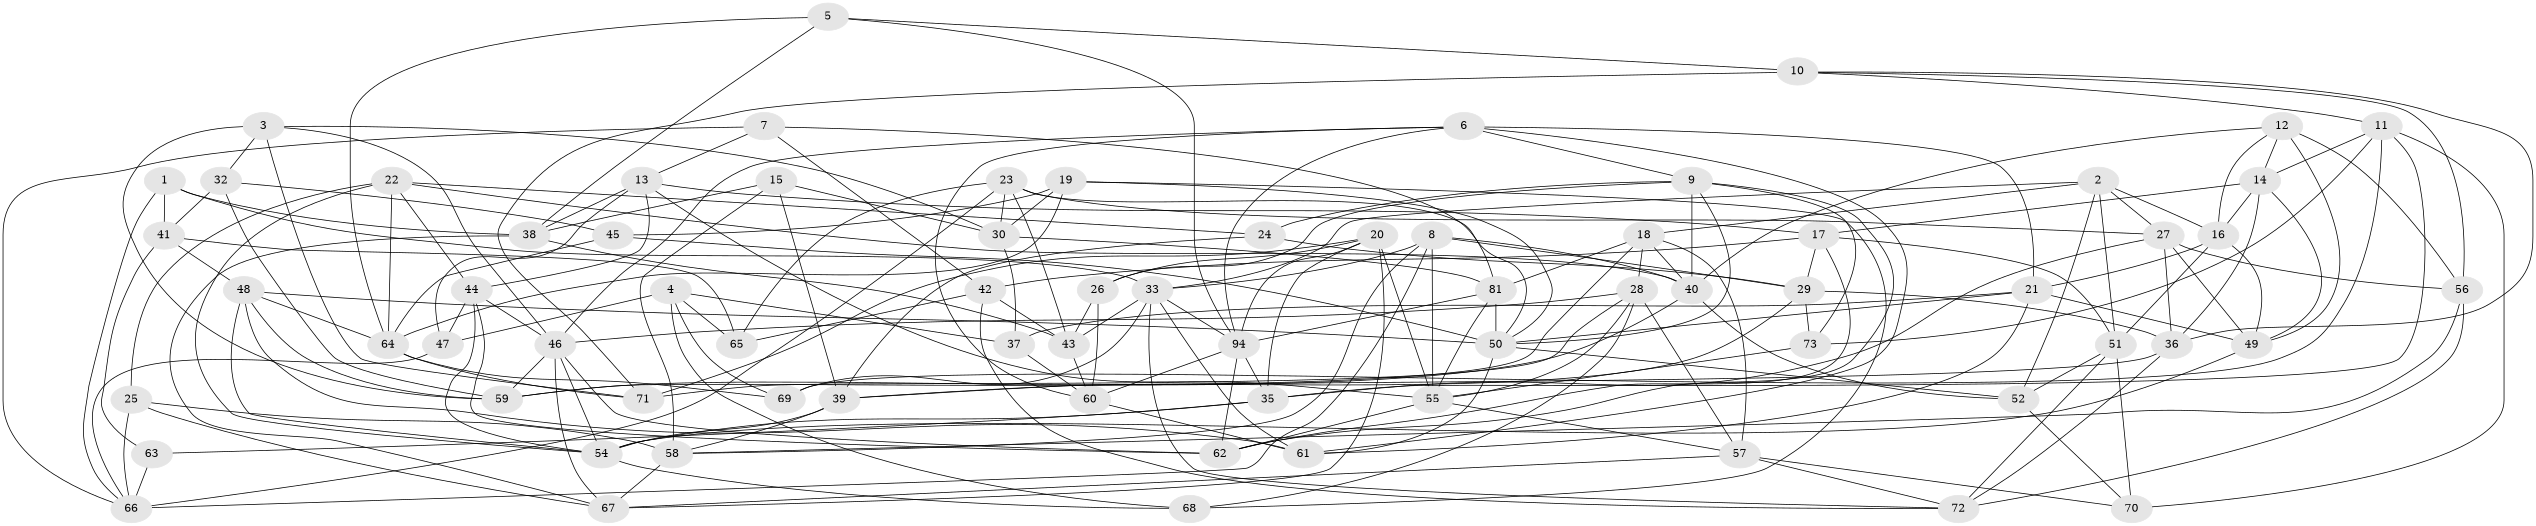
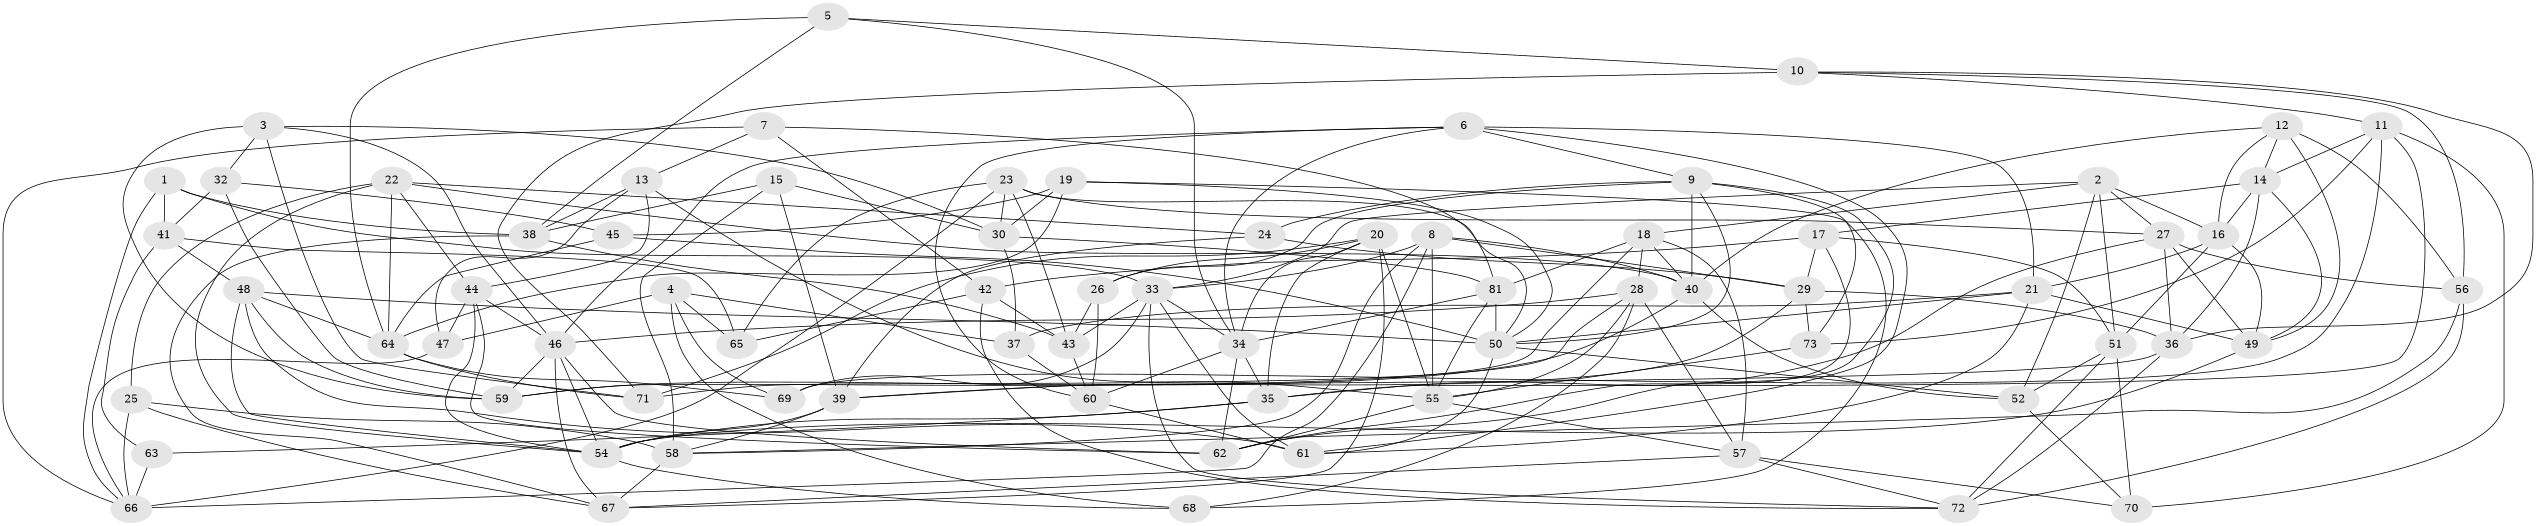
edge "13" -- "17": removed
node "94": label "94" -> "34"
